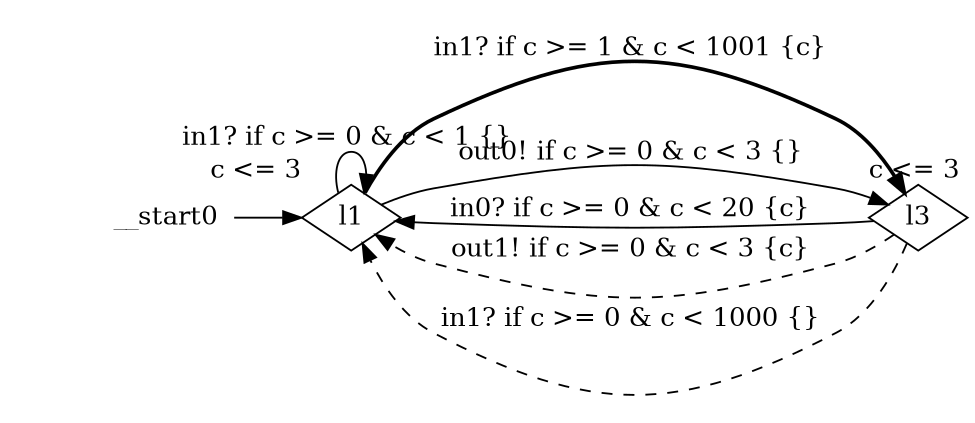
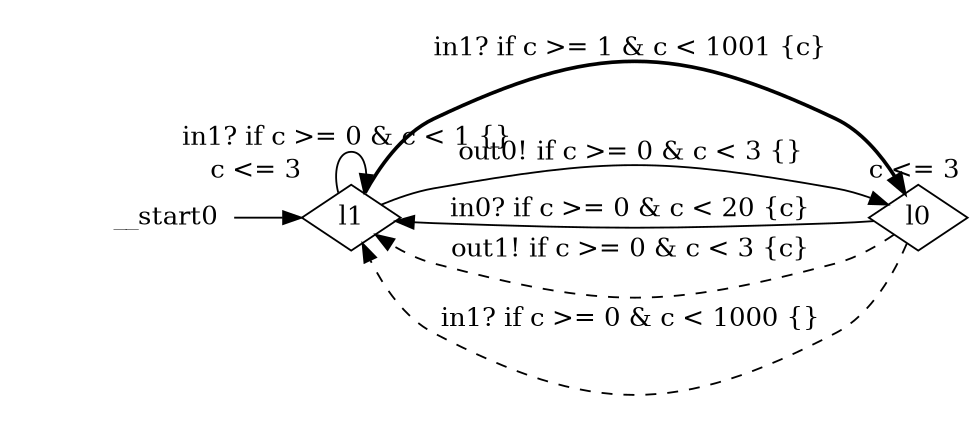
node "l3 c <= 3": label "l3 c <= 3" -> "l0 c <= 3"
